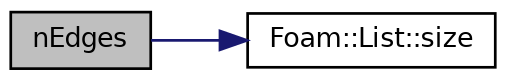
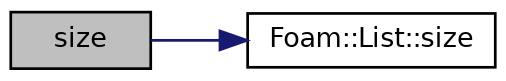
node "nEdges": label "nEdges" -> "size"
